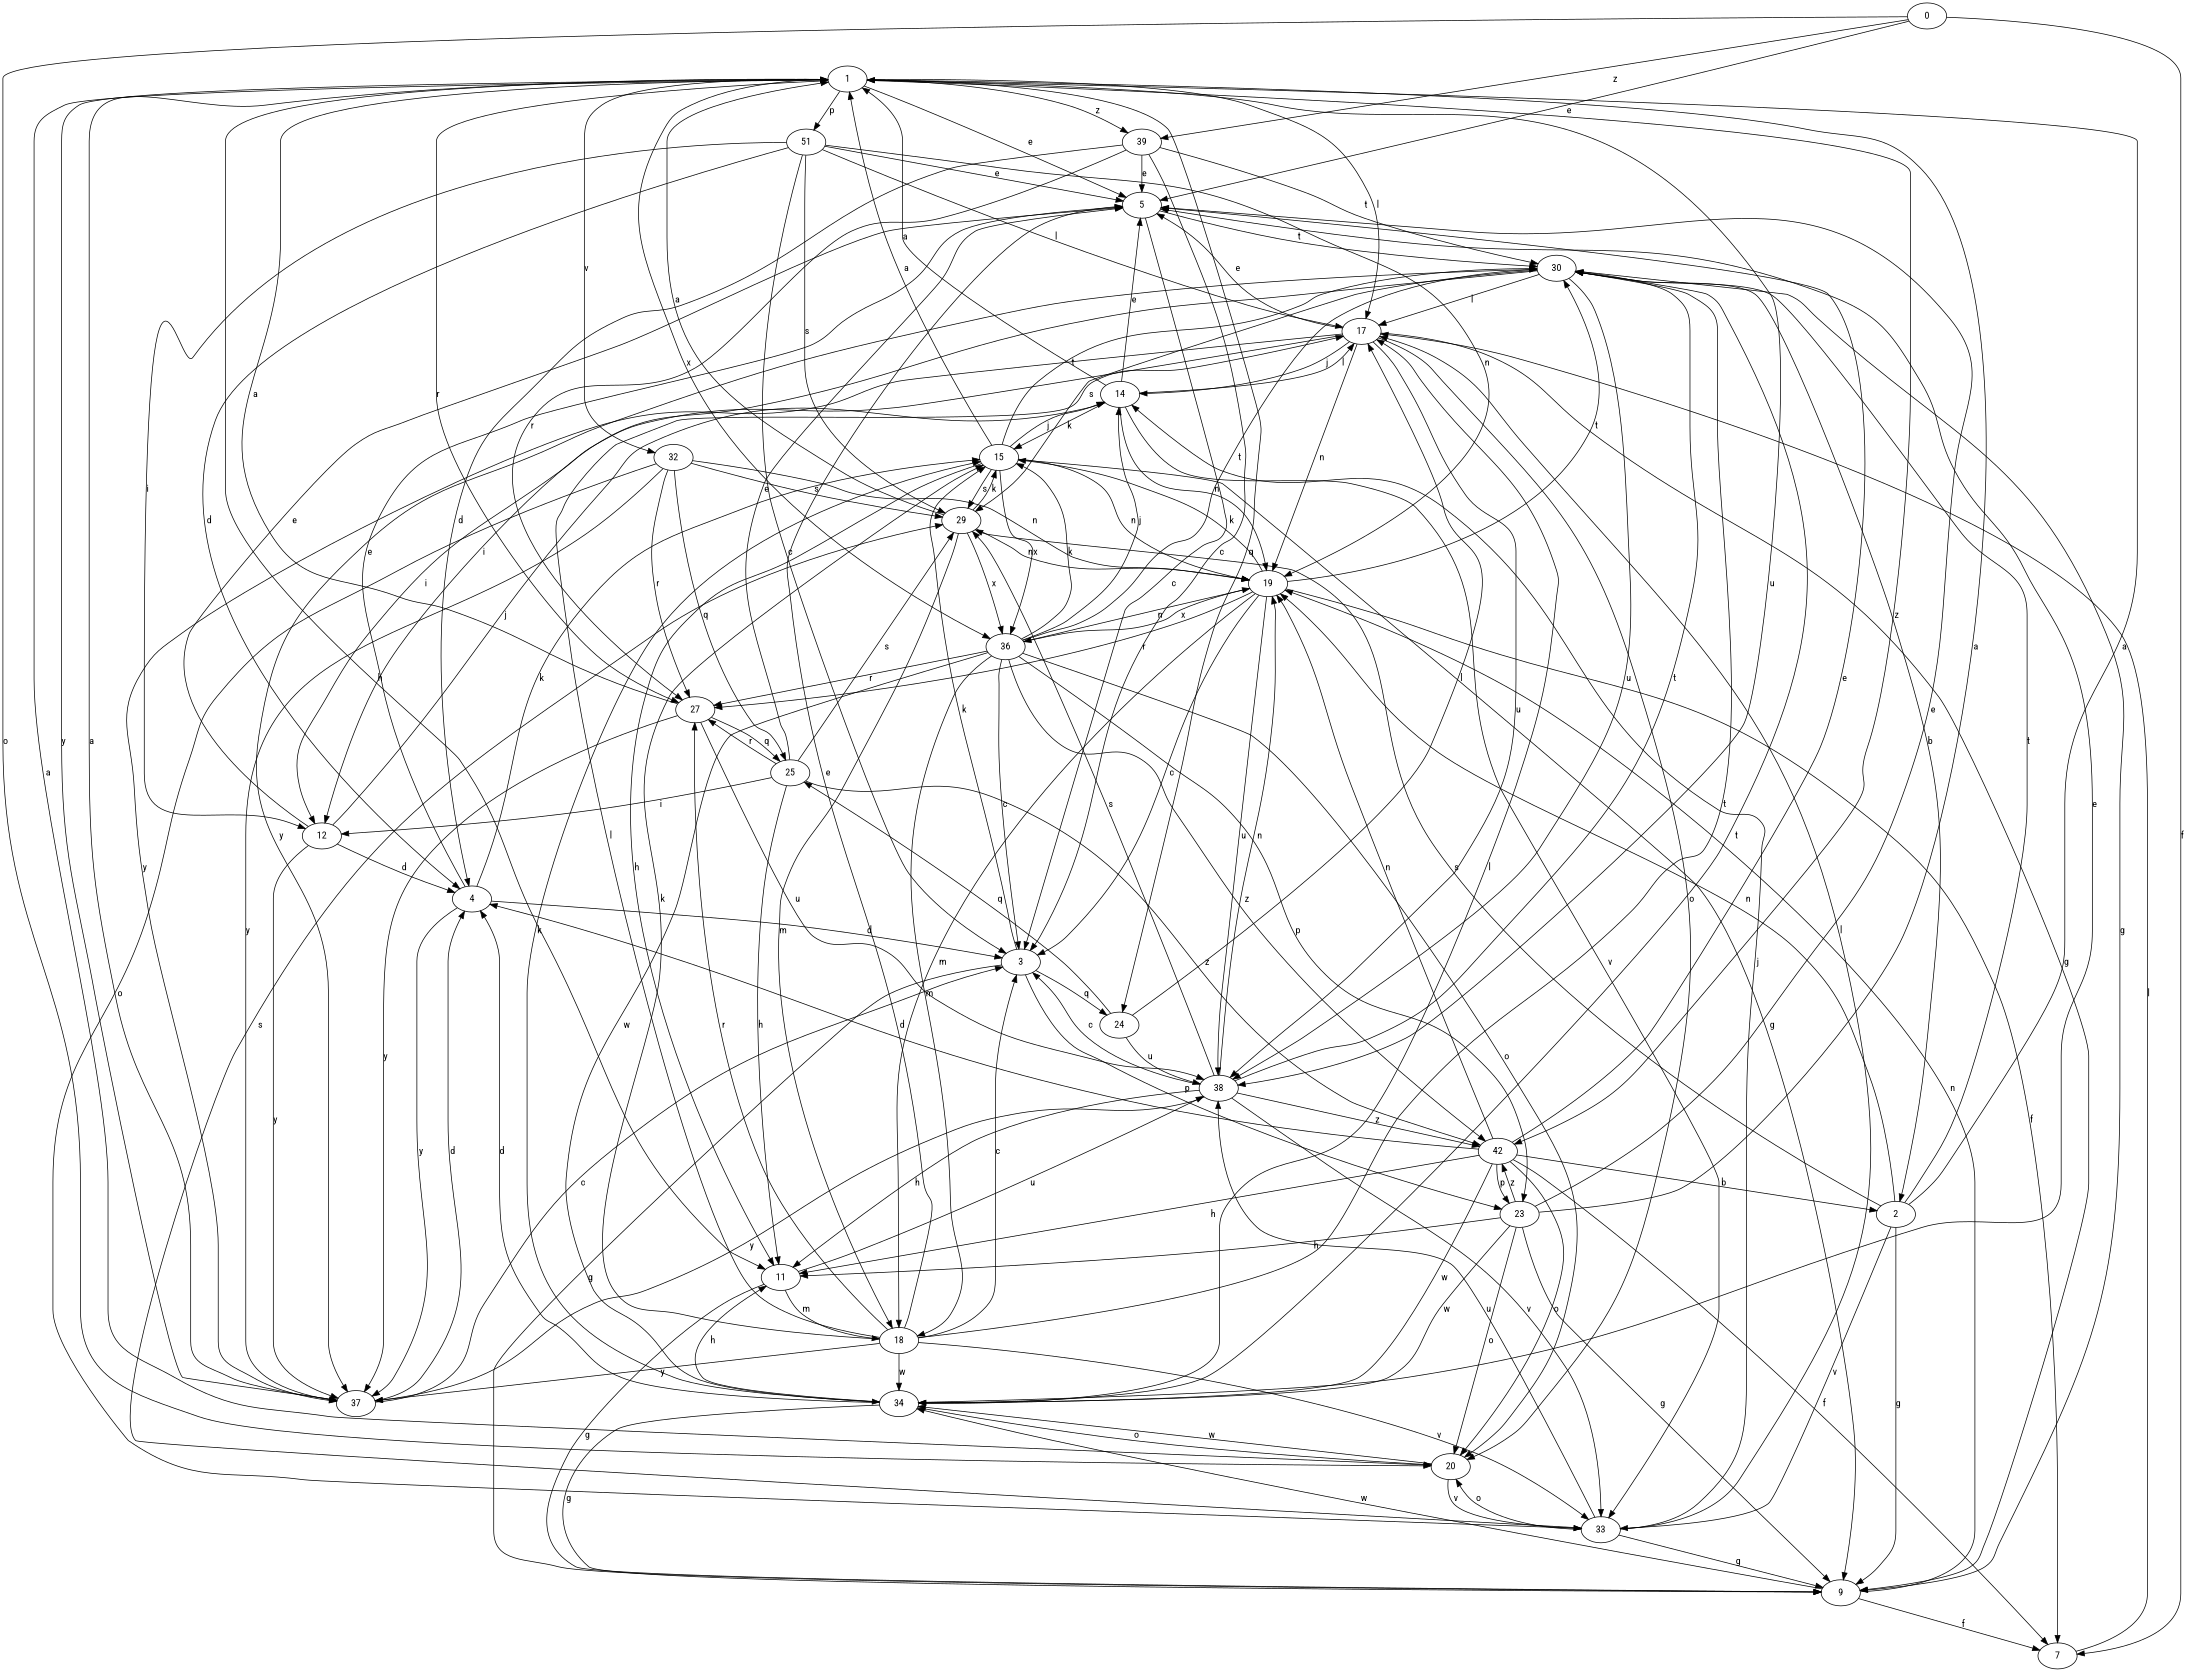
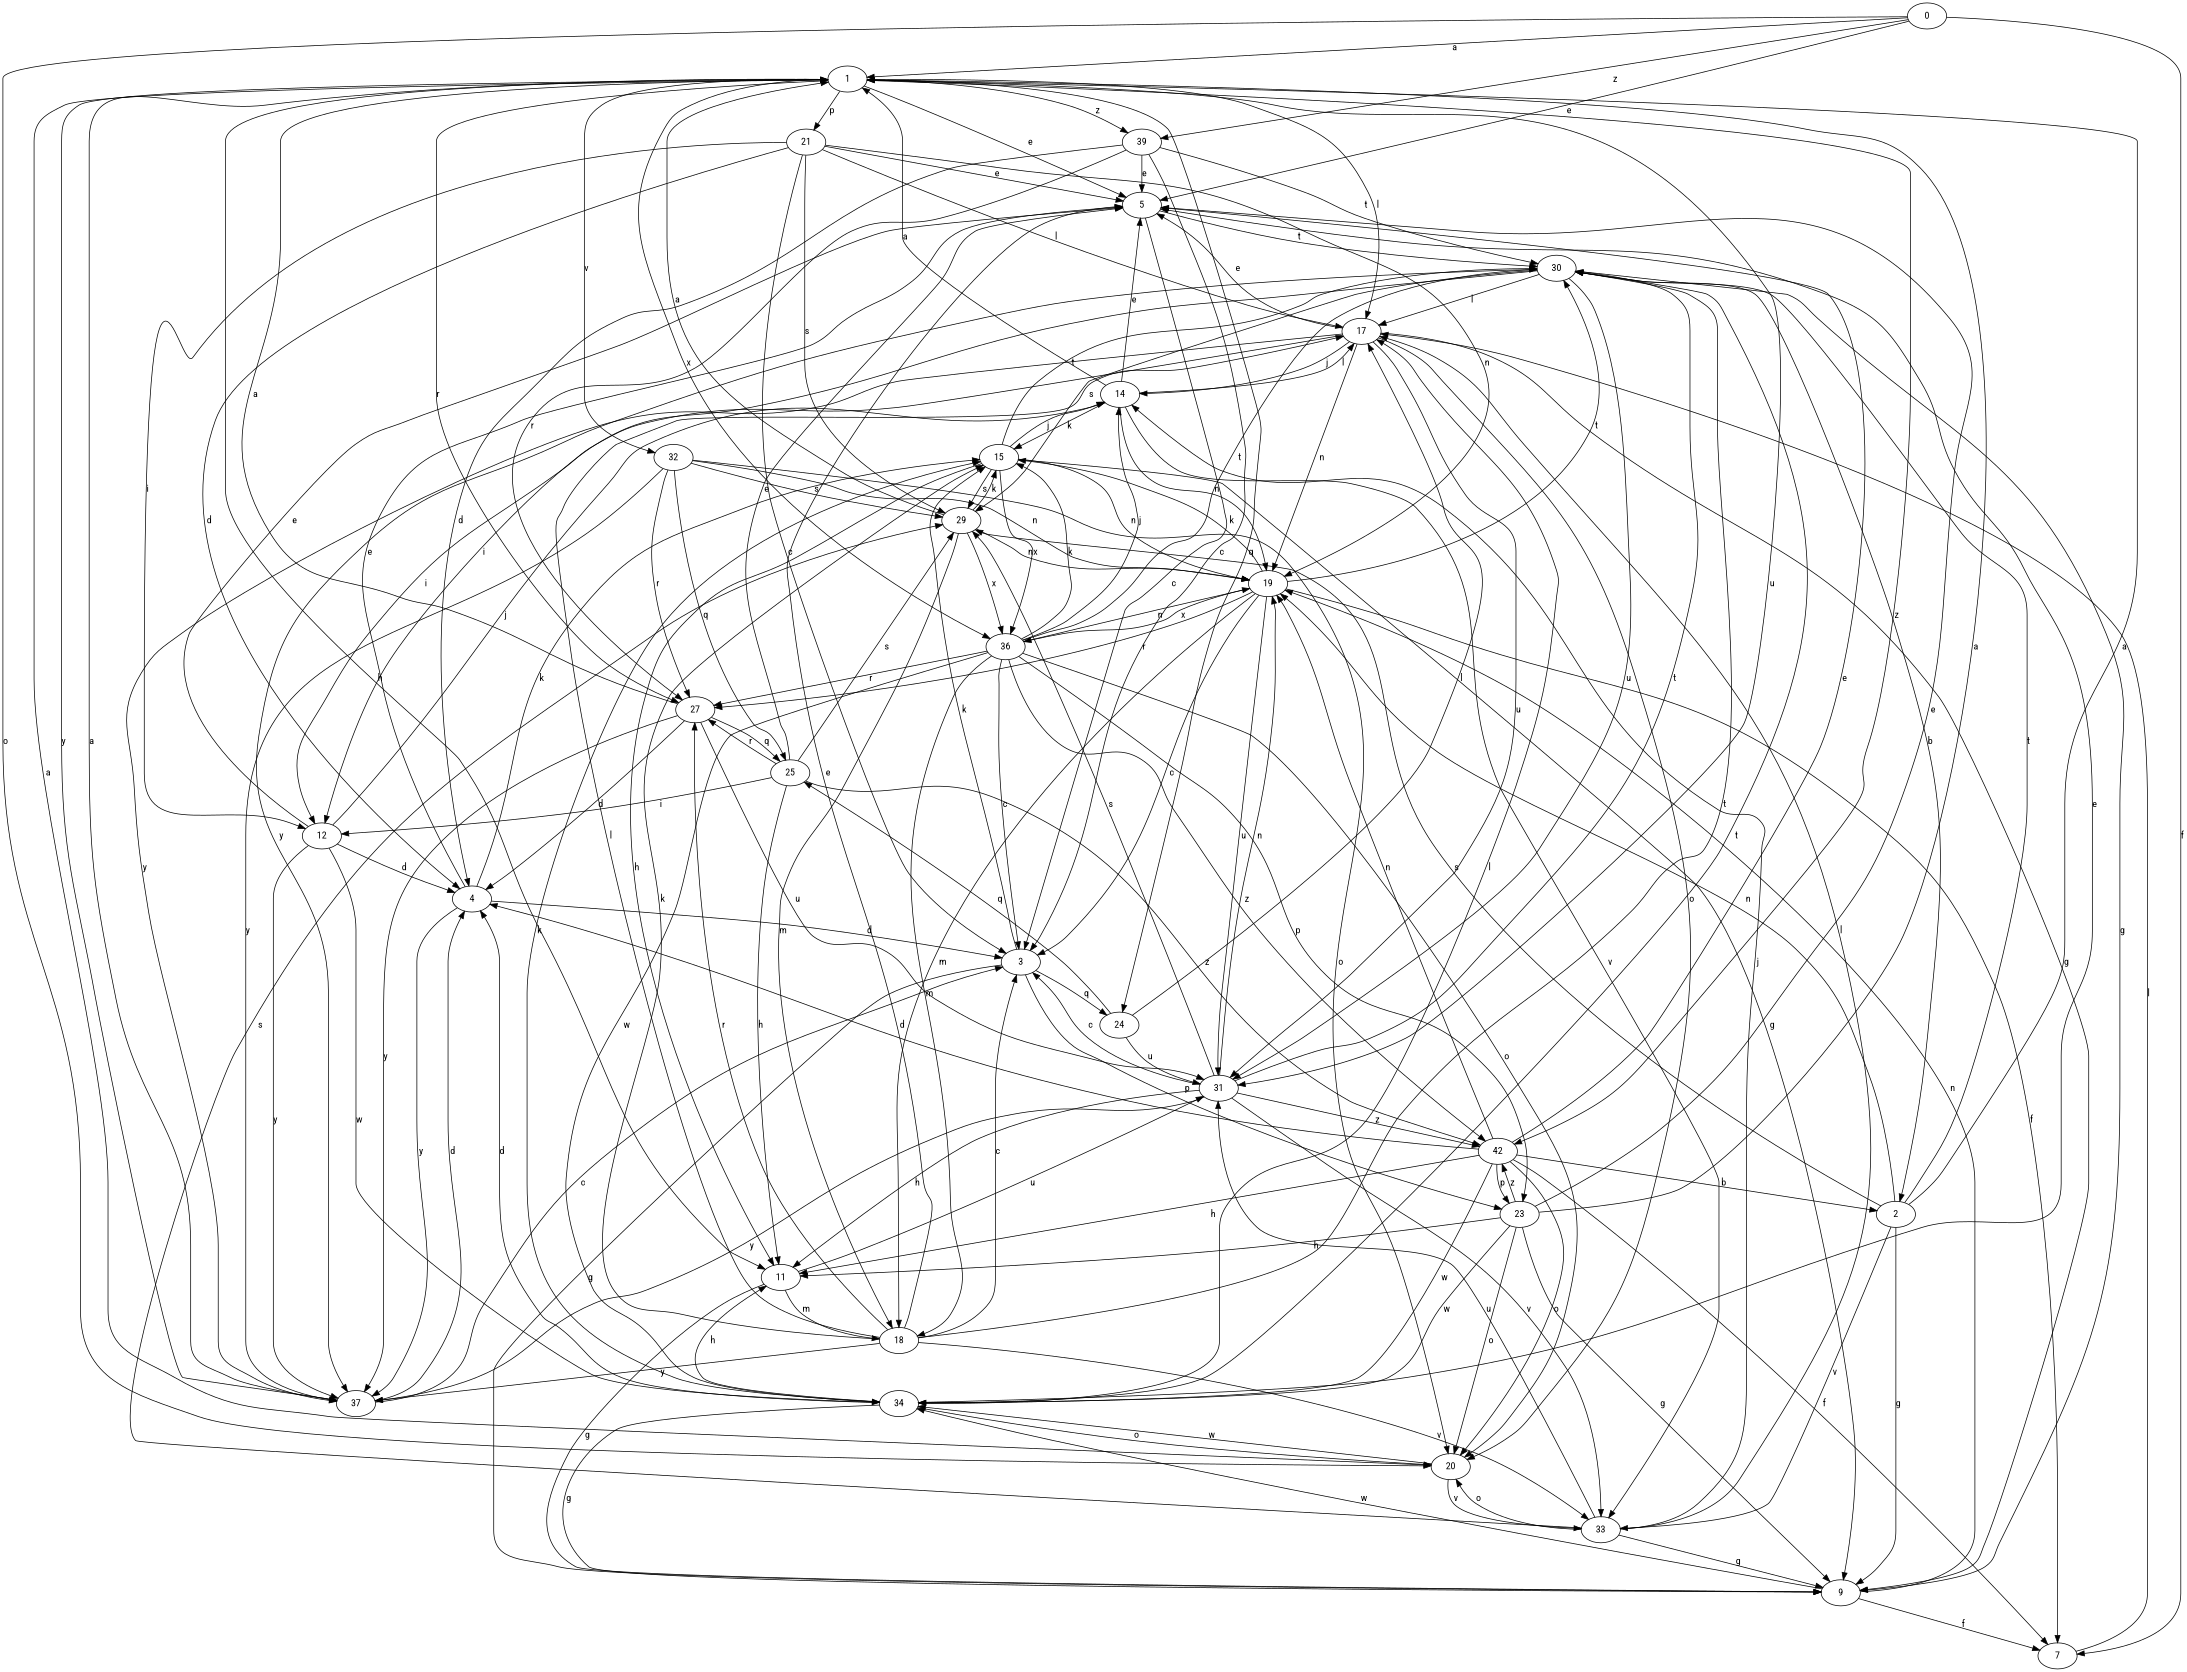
node "51": label "51" -> "21"
edge "15" -> "1": now "0" -> "1"
edge "27" -> "4": added, label "d"
node "38": label "38" -> "31"
edge "18" -> "34": now "12" -> "34"
edge "32" -> "33": now "32" -> "20"
